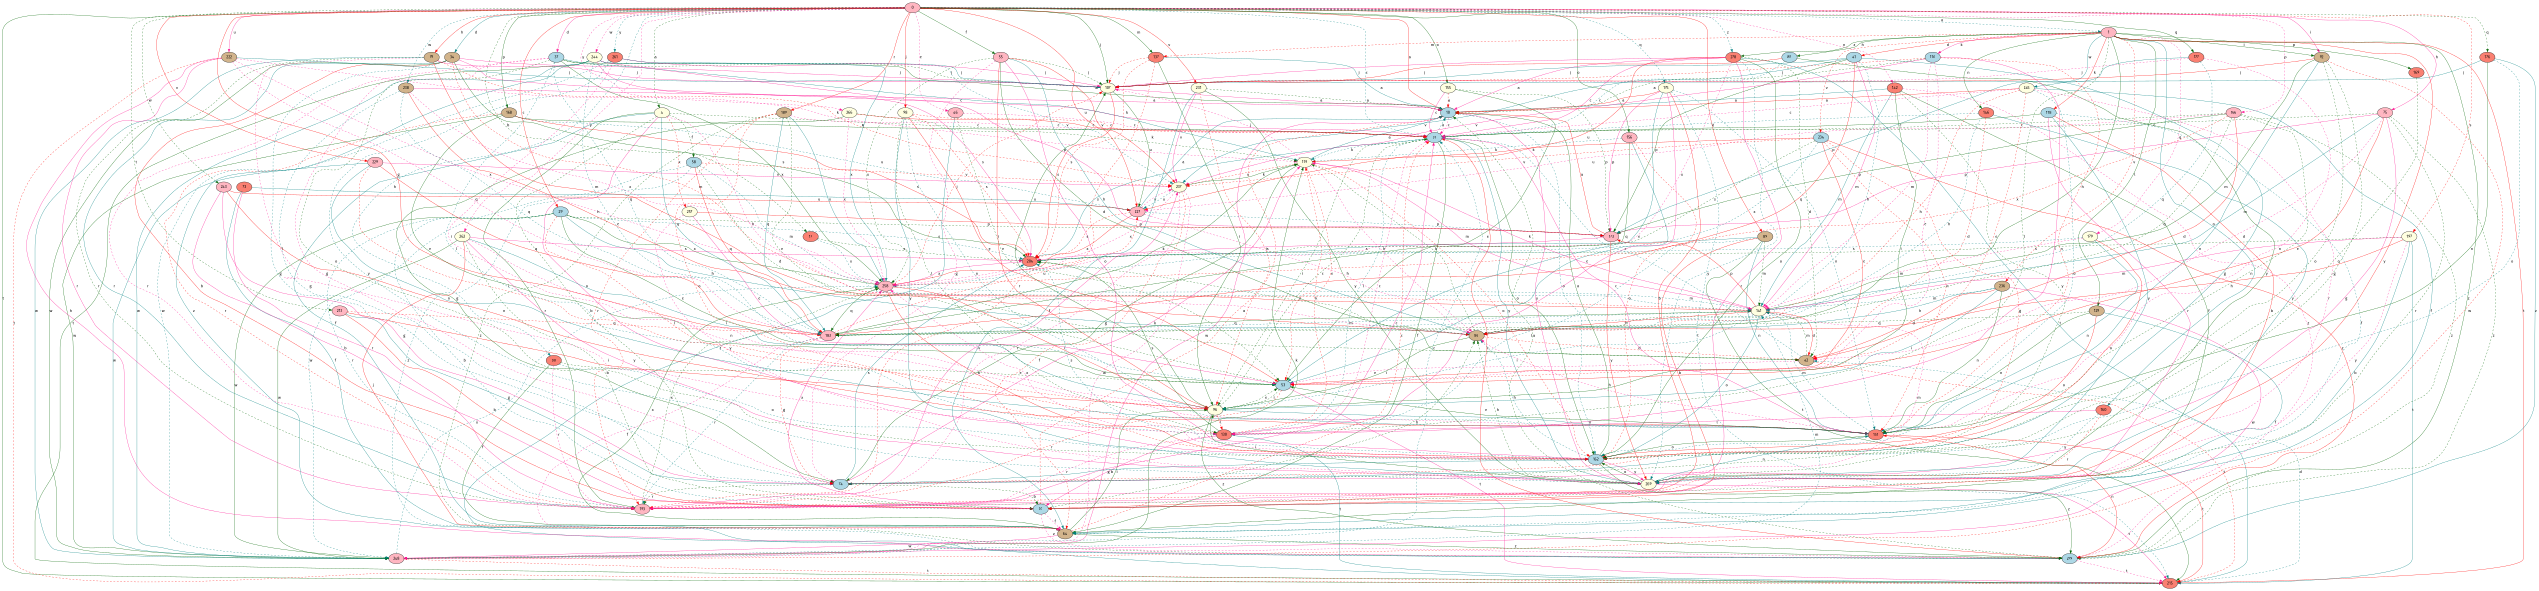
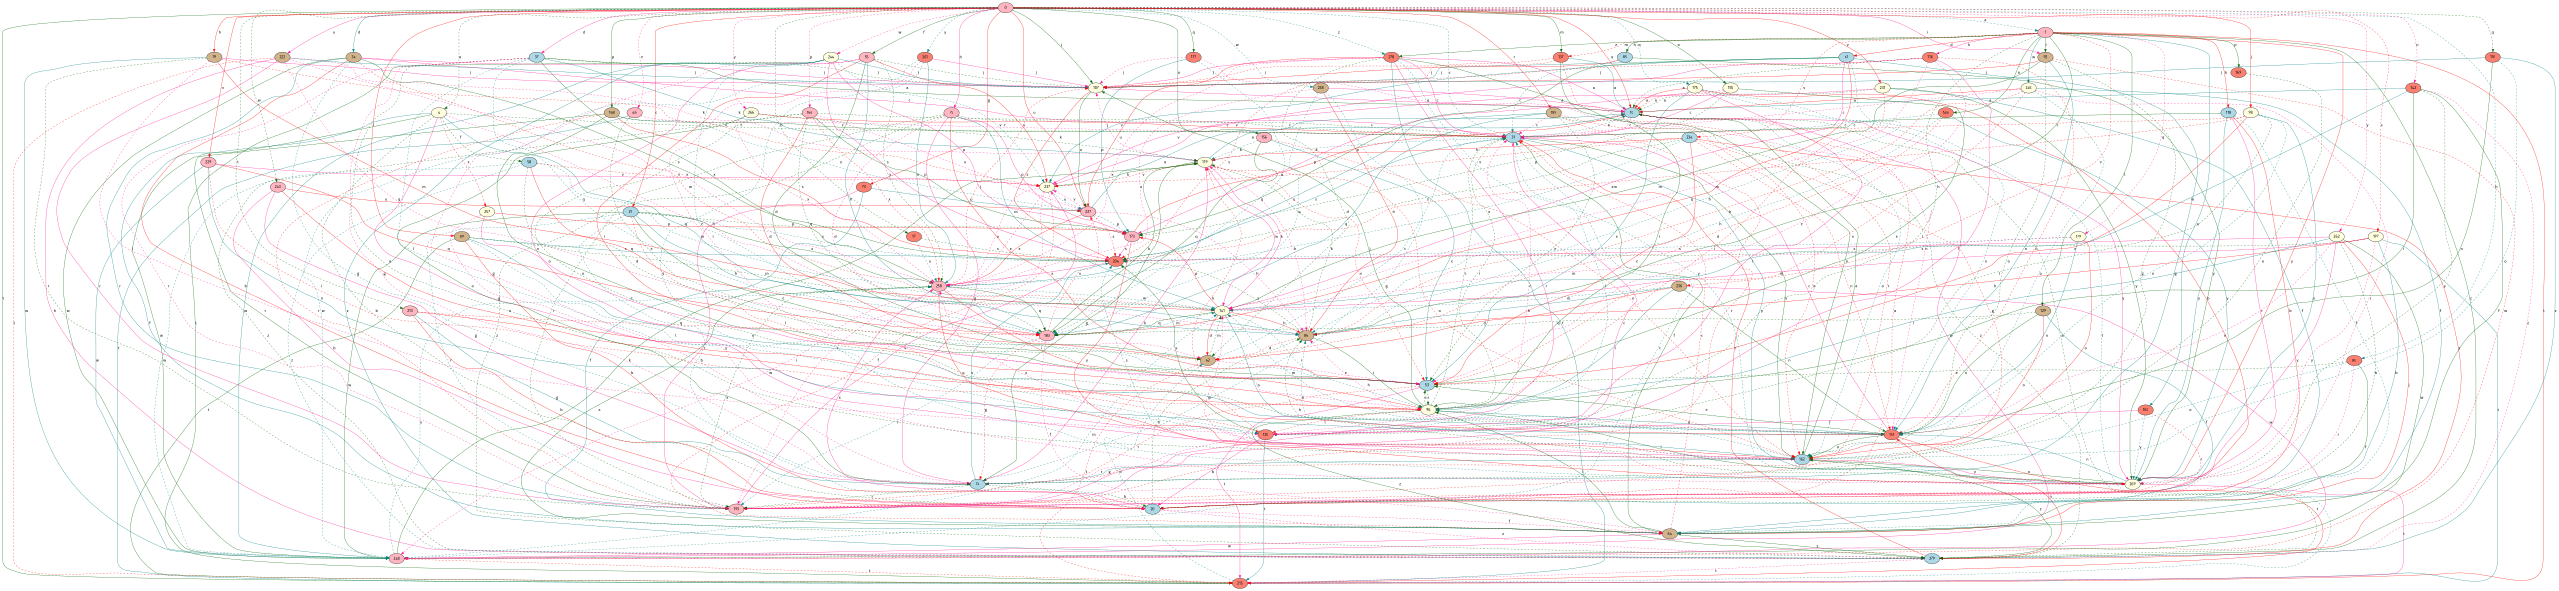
node "116": fillcolor lightblue -> salmon
edge "0" -> "183": now "0" -> "73"
